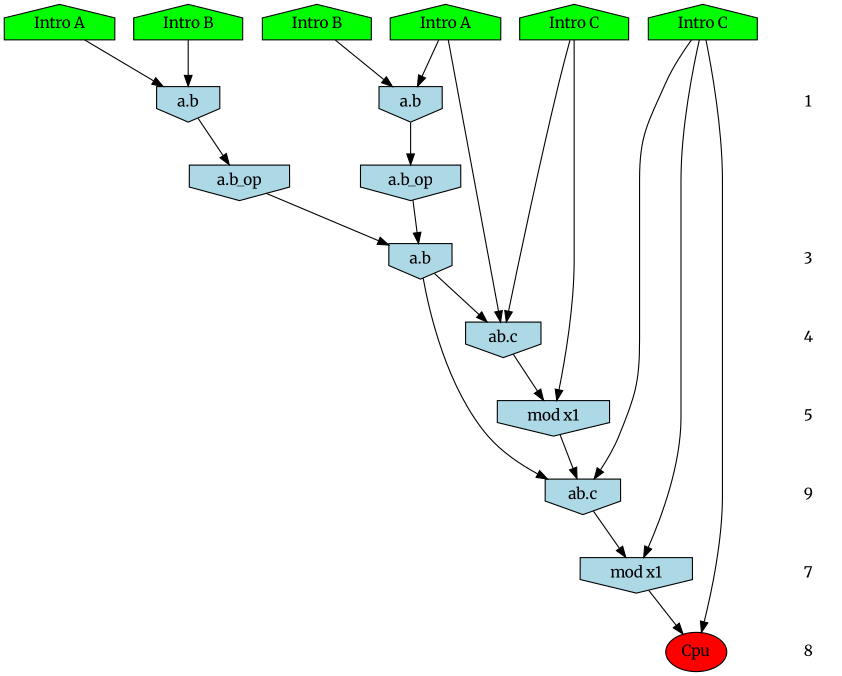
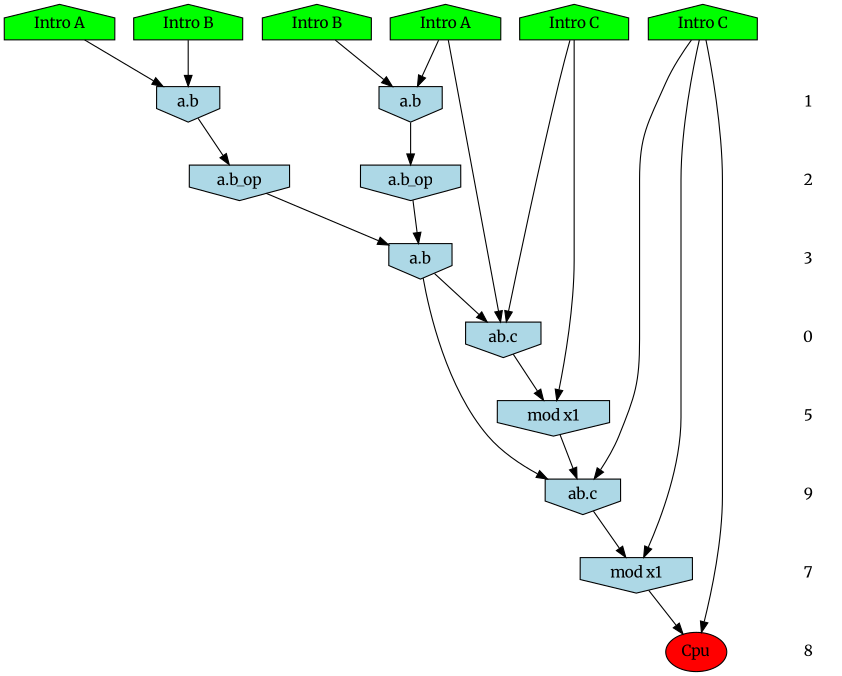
node "2": added
node "4": label "4" -> "0"
